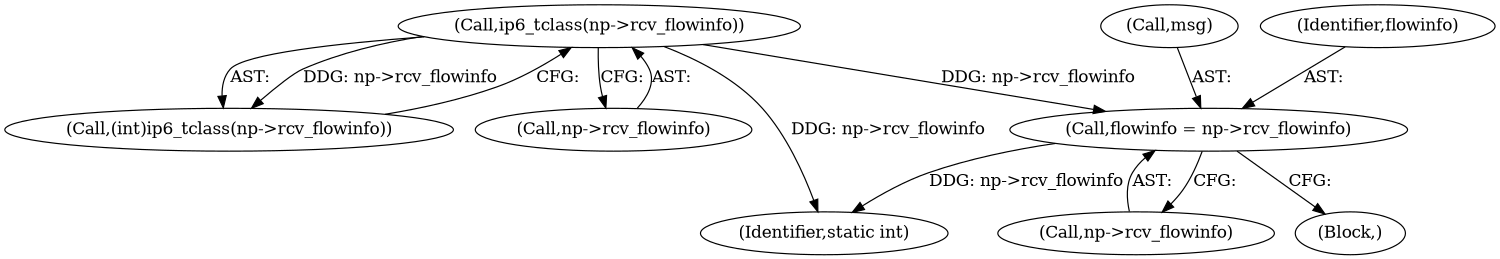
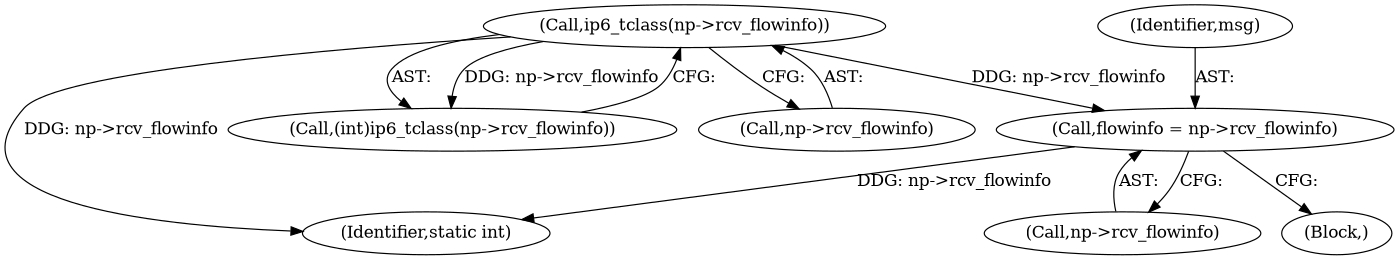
node "(Call,msg)": label "(Call,msg)" -> "(Identifier,msg)"
node "(Identifier,flowinfo)": removed
